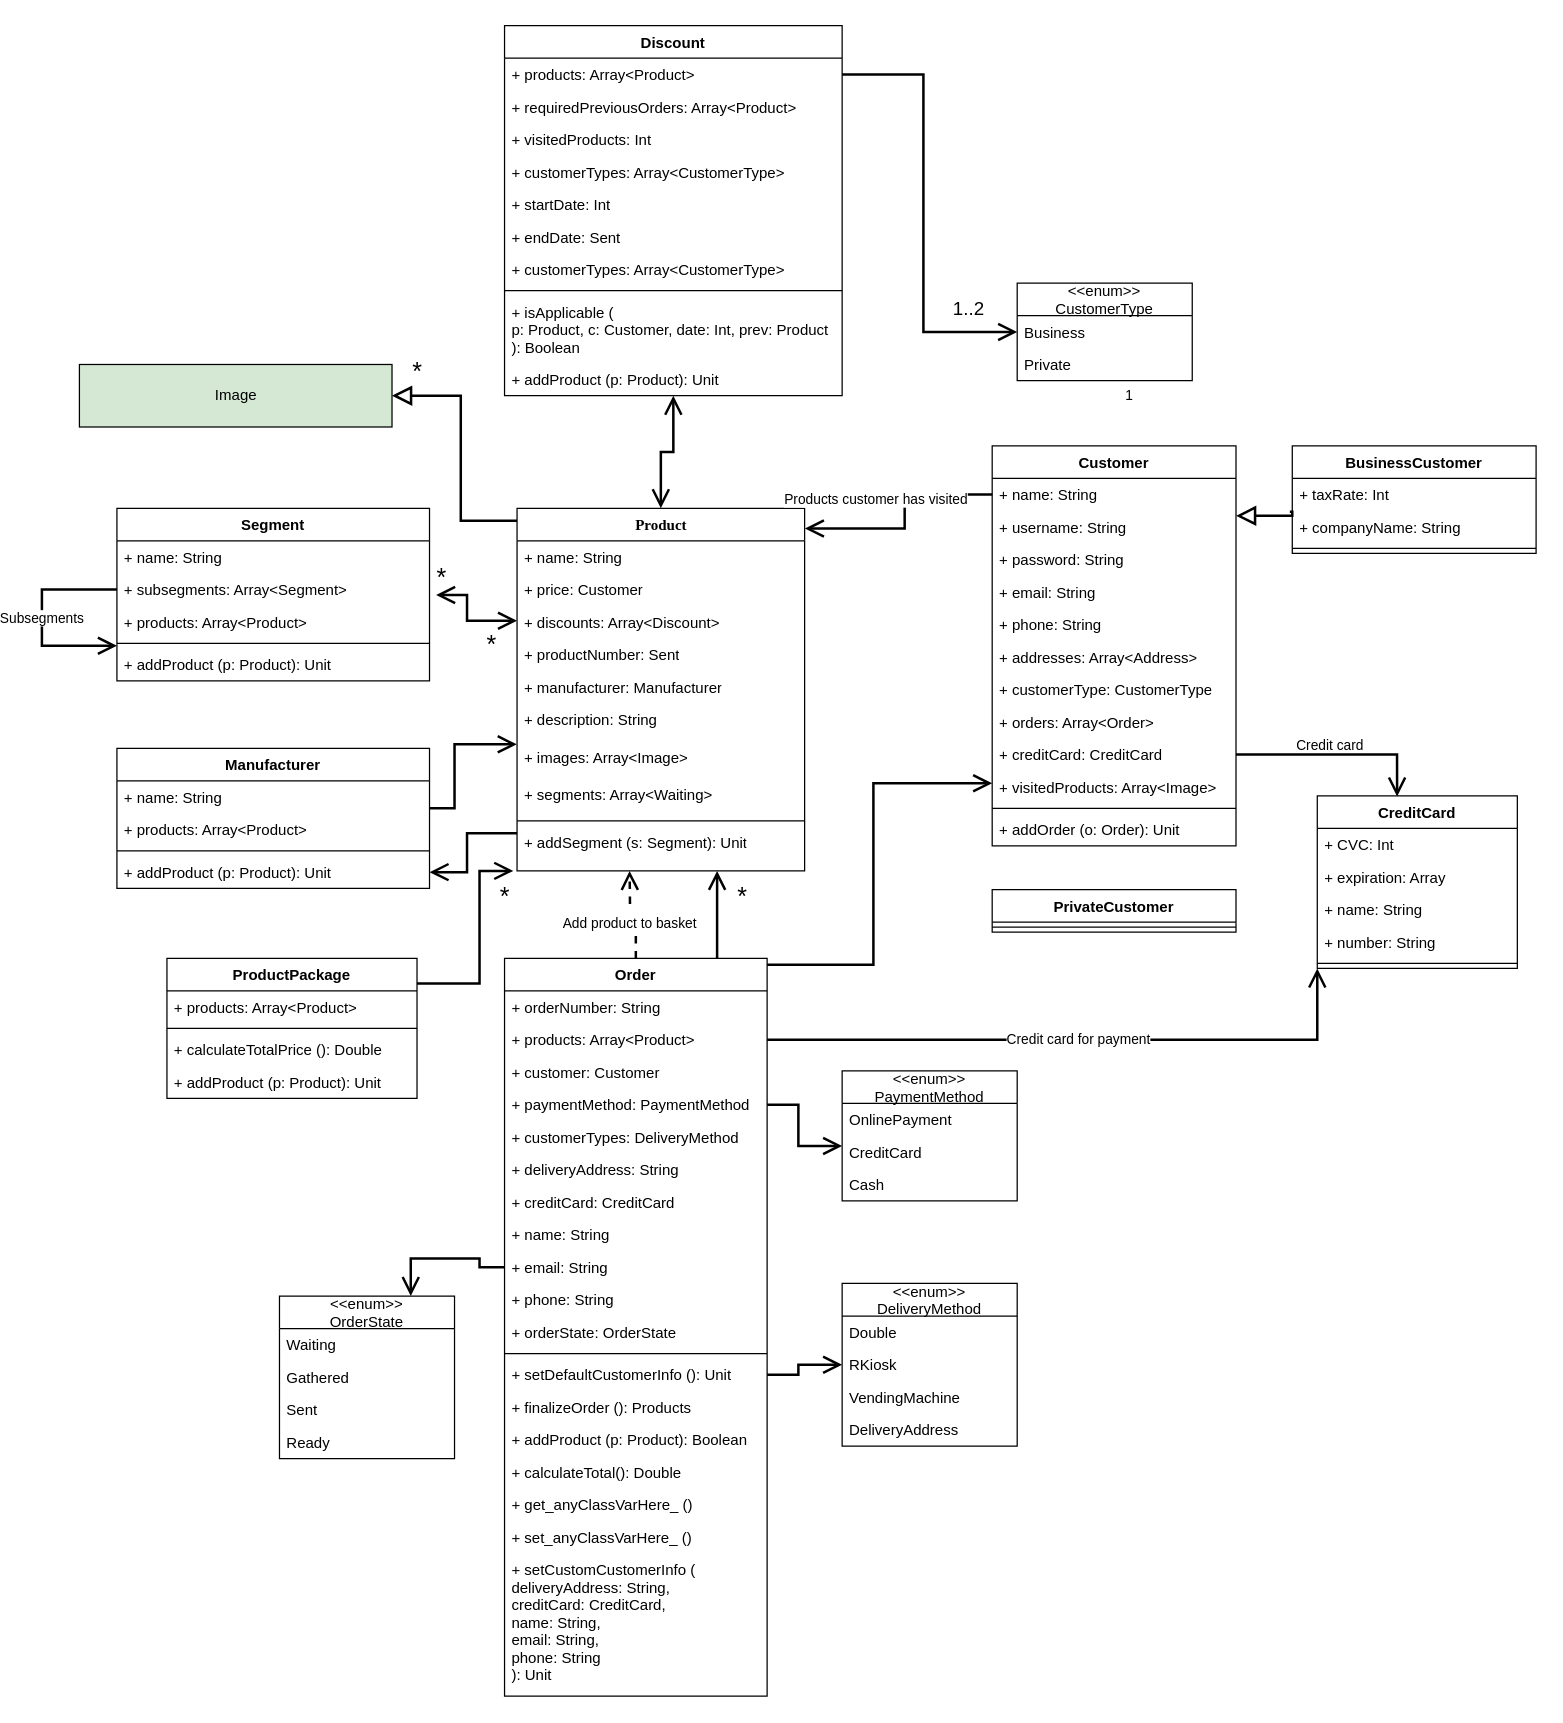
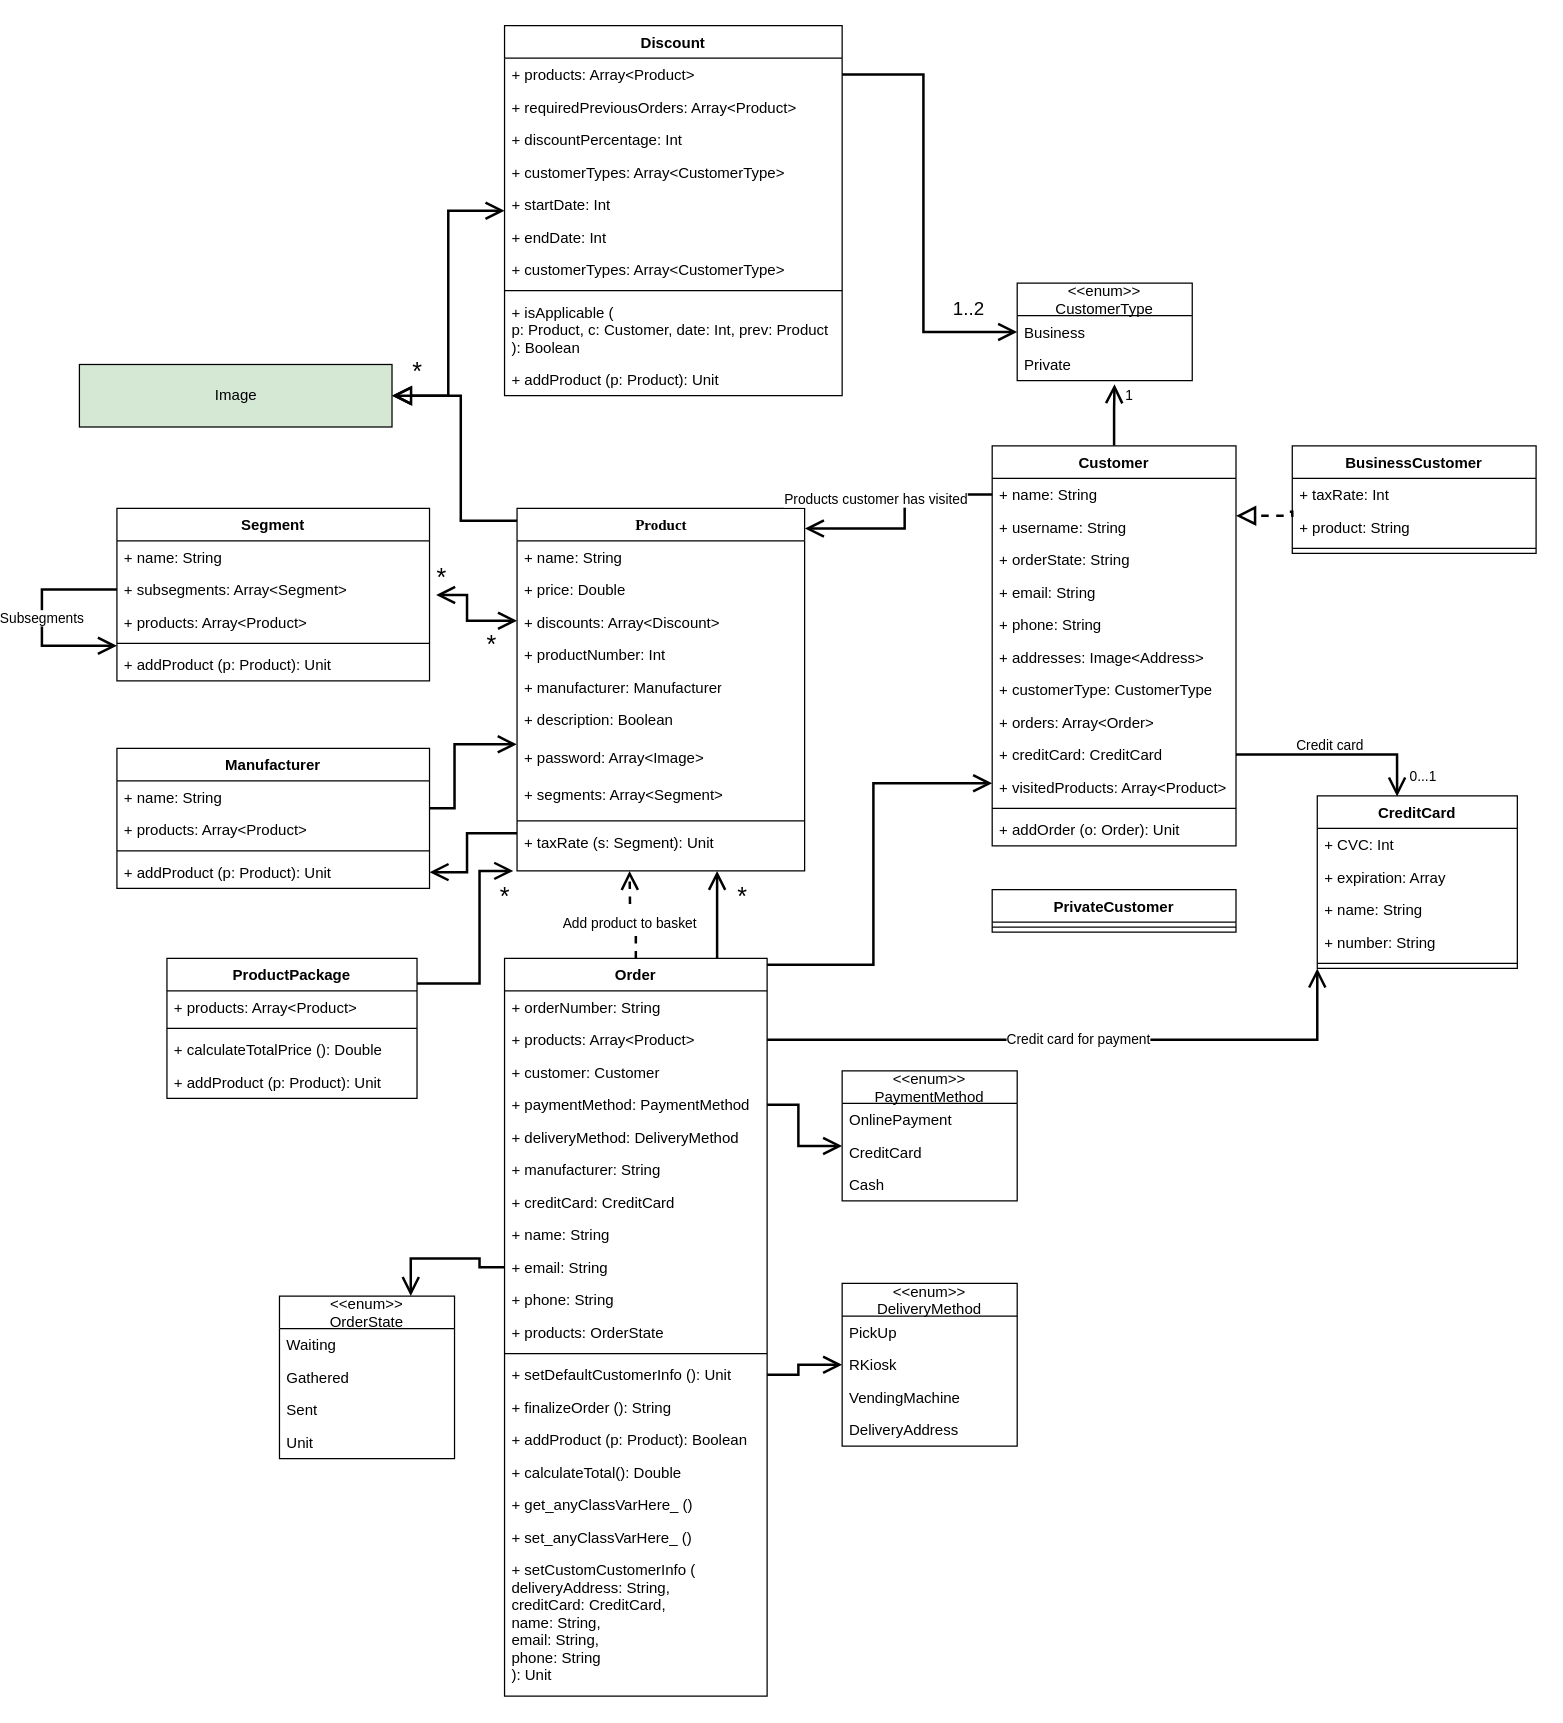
node "+ visitedProducts: Int": label "+ visitedProducts: Int" -> "+ discountPercentage: Int"
node "+ endDate: Sent": label "+ endDate: Sent" -> "+ endDate: Int"
edge "Customer" -> "Private": added
edge "Discount" -- "Product": now "Discount" -- "Image"
edge "+ taxRate: Int" -> "+ username: String": style solid -> dashed
node "+ companyName: String": label "+ companyName: String" -> "+ product: String"
node "+ password: String": label "+ password: String" -> "+ orderState: String"
node "+ price: Customer": label "+ price: Customer" -> "+ price: Double"
node "+ productNumber: Sent": label "+ productNumber: Sent" -> "+ productNumber: Int"
node "+ addresses: Array<Address>": label "+ addresses: Array<Address>" -> "+ addresses: Image<Address>"
node "+ description: String": label "+ description: String" -> "+ description: Boolean"
node "+ images: Array<Image>": label "+ images: Array<Image>" -> "+ password: Array<Image>"
node "0...1": added
node "+ segments: Array<Waiting>": label "+ segments: Array<Waiting>" -> "+ segments: Array<Segment>"
node "+ visitedProducts: Array<Image>": label "+ visitedProducts: Array<Image>" -> "+ visitedProducts: Array<Product>"
node "+ addSegment (s: Segment): Unit": label "+ addSegment (s: Segment): Unit" -> "+ taxRate (s: Segment): Unit"
node "+ customerTypes: DeliveryMethod": label "+ customerTypes: DeliveryMethod" -> "+ deliveryMethod: DeliveryMethod"
node "+ deliveryAddress: String": label "+ deliveryAddress: String" -> "+ manufacturer: String"
node "+ orderState: OrderState": label "+ orderState: OrderState" -> "+ products: OrderState"
node "Double": label "Double" -> "PickUp"
node "+ finalizeOrder (): Products": label "+ finalizeOrder (): Products" -> "+ finalizeOrder (): String"
node "Ready": label "Ready" -> "Unit"
